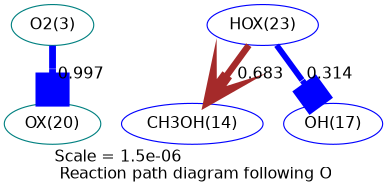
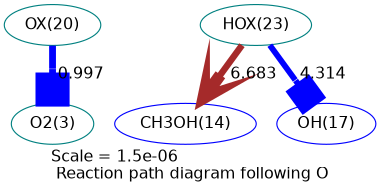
node "HOX(23)": color blue -> teal
edge "O2(3)" -> "OX(20)": reversed
edge "HOX(23)" -> "CH3OH(14)": label " 0.683" -> " 6.683"
edge "HOX(23)" -> "OH(17)": label " 0.314" -> " 4.314"
